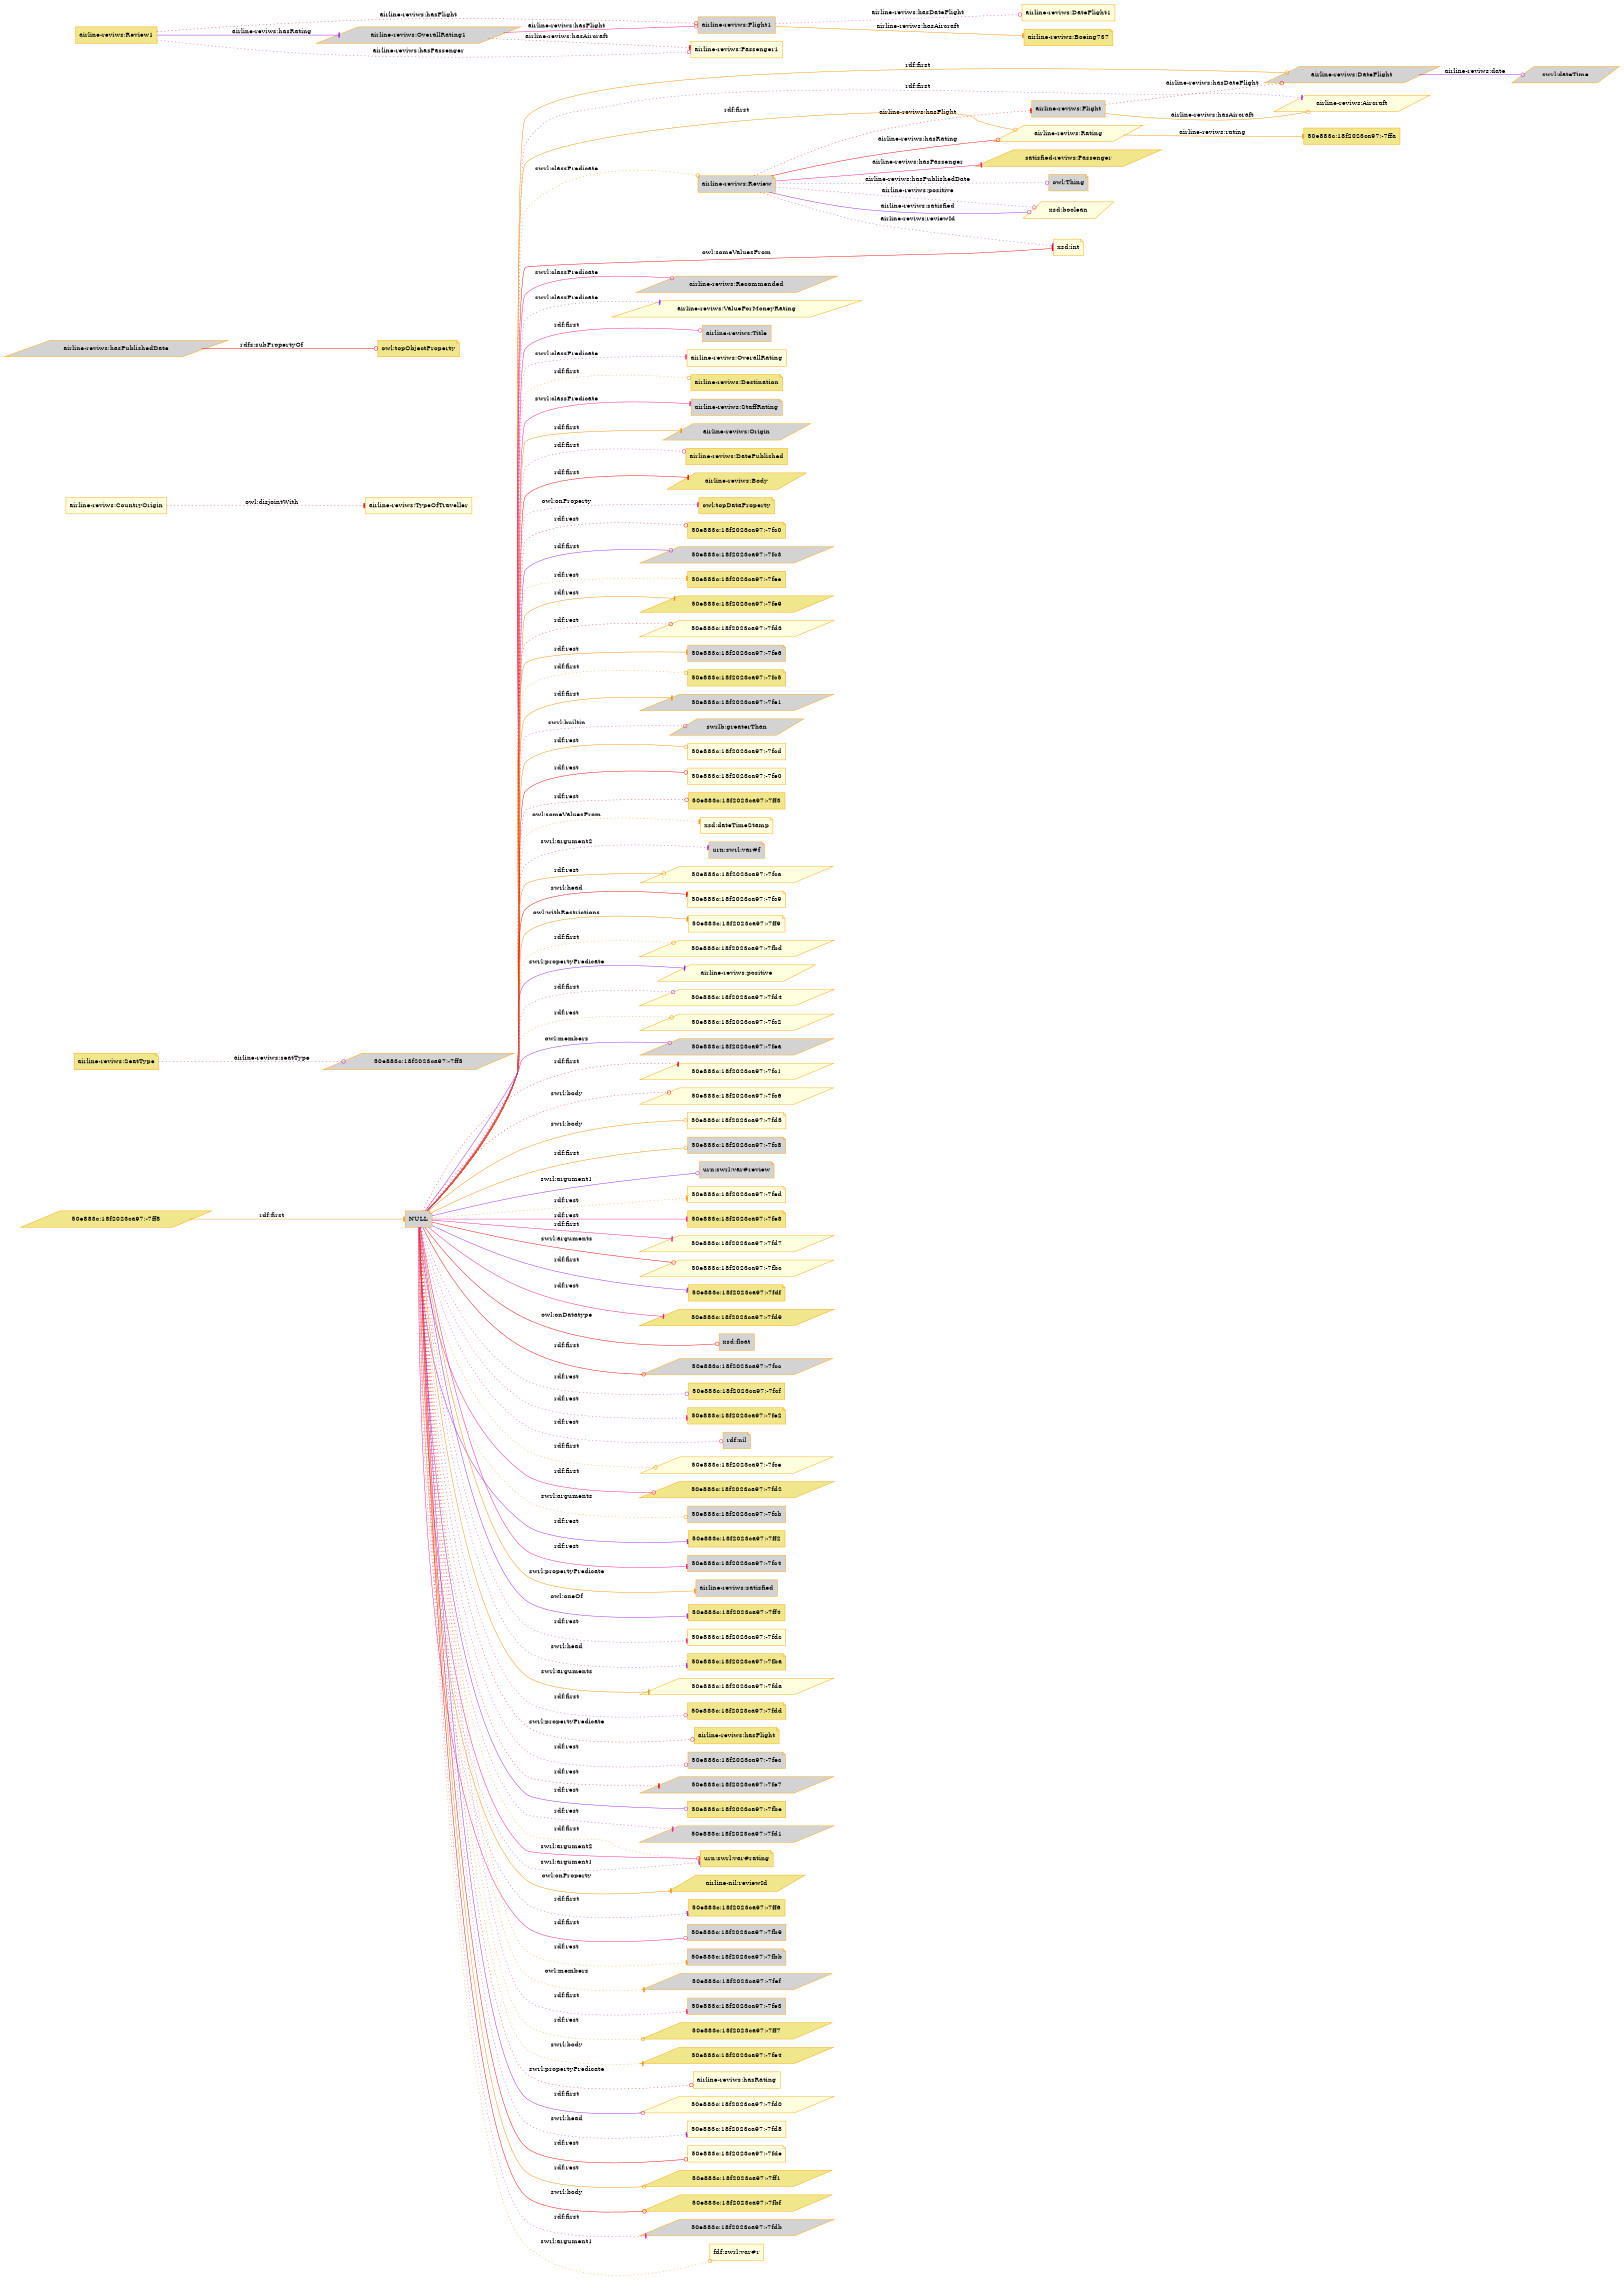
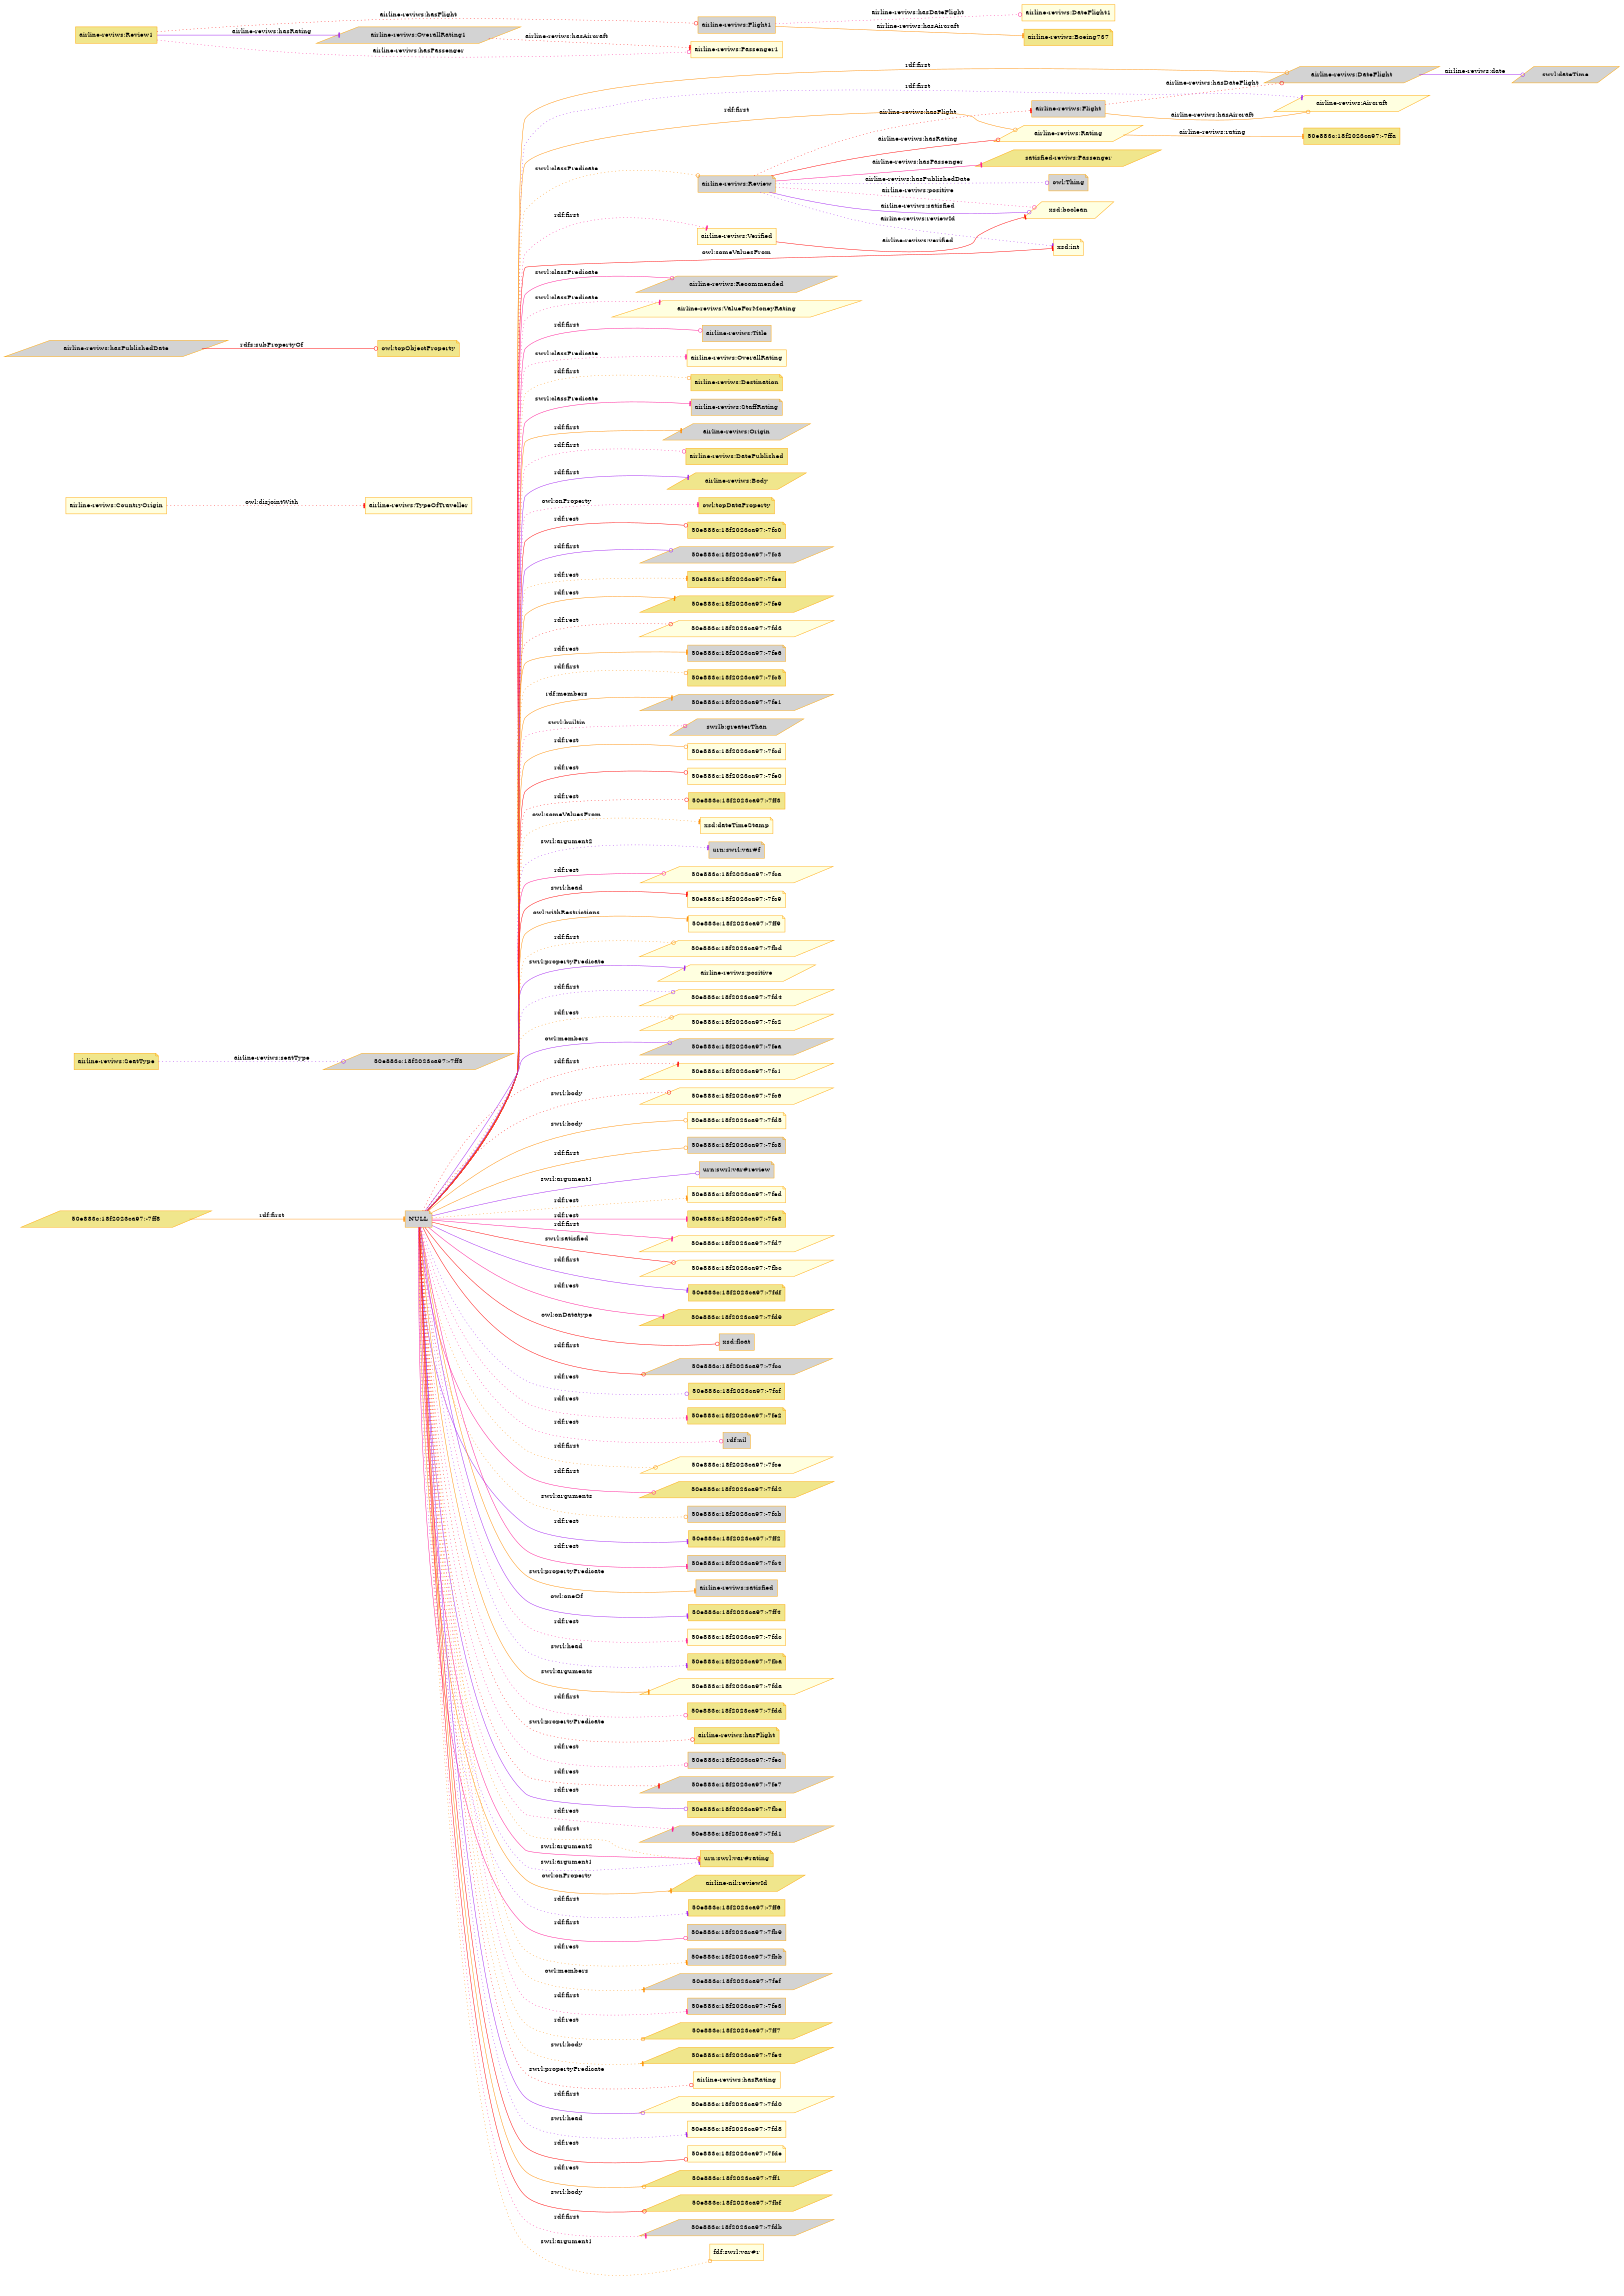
edge "airline-reviws:OverallRating1" -> "airline-reviws:Flight1": removed, label "airline-reviws:hasFlight"
node "airline-reviws:Verified": added
edge "NULL" -> "50e883c:18f2023ca97:-7fe1": label "rdf:first" -> "rdf:members"
edge "NULL" -> "airline-reviws:ValueForMoneyRating": color purple -> deeppink
edge "NULL" -> "airline-reviws:Body": color red -> purple
edge "NULL" -> "50e883c:18f2023ca97:-7fc0": style dotted -> solid
edge "NULL" -> "50e883c:18f2023ca97:-7fca": color darkorange -> deeppink
edge "NULL" -> "50e883c:18f2023ca97:-7fbc": label "swrl:arguments" -> "swrl:satisfied"
